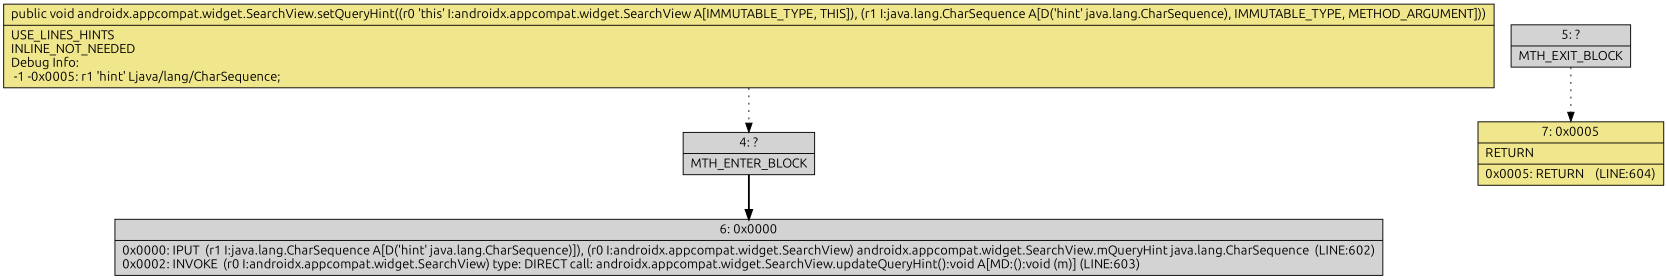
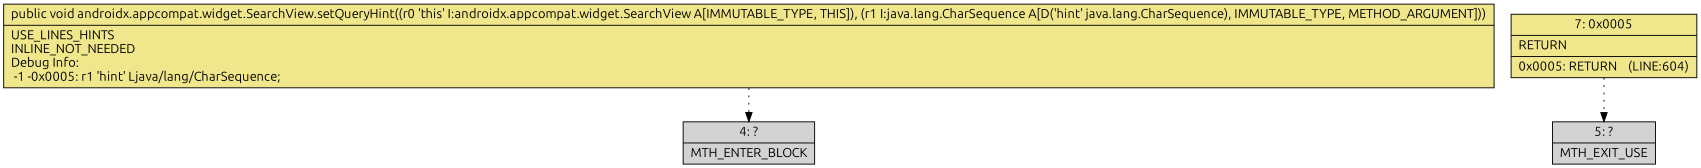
node "5: ?": text "MTH_EXIT_BLOCK" -> "MTH_EXIT_USE"
edge "5: ?" -> "7: 0x0005": reversed
node "6: 0x0000": removed
